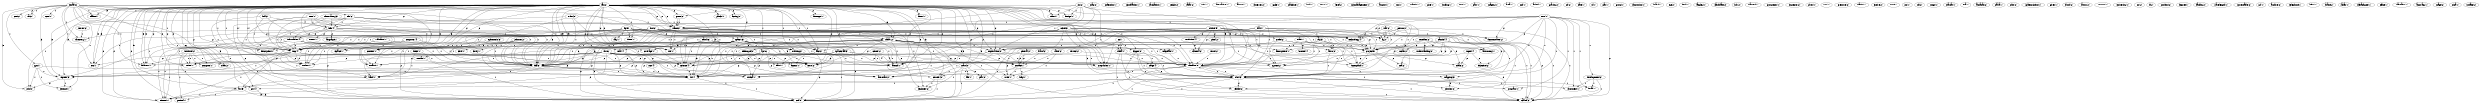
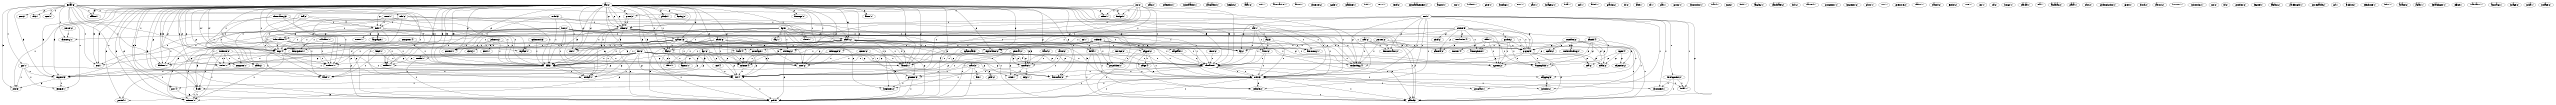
node "transit(2)": added
edge "technology(4)" -> "project(5)": reversed
